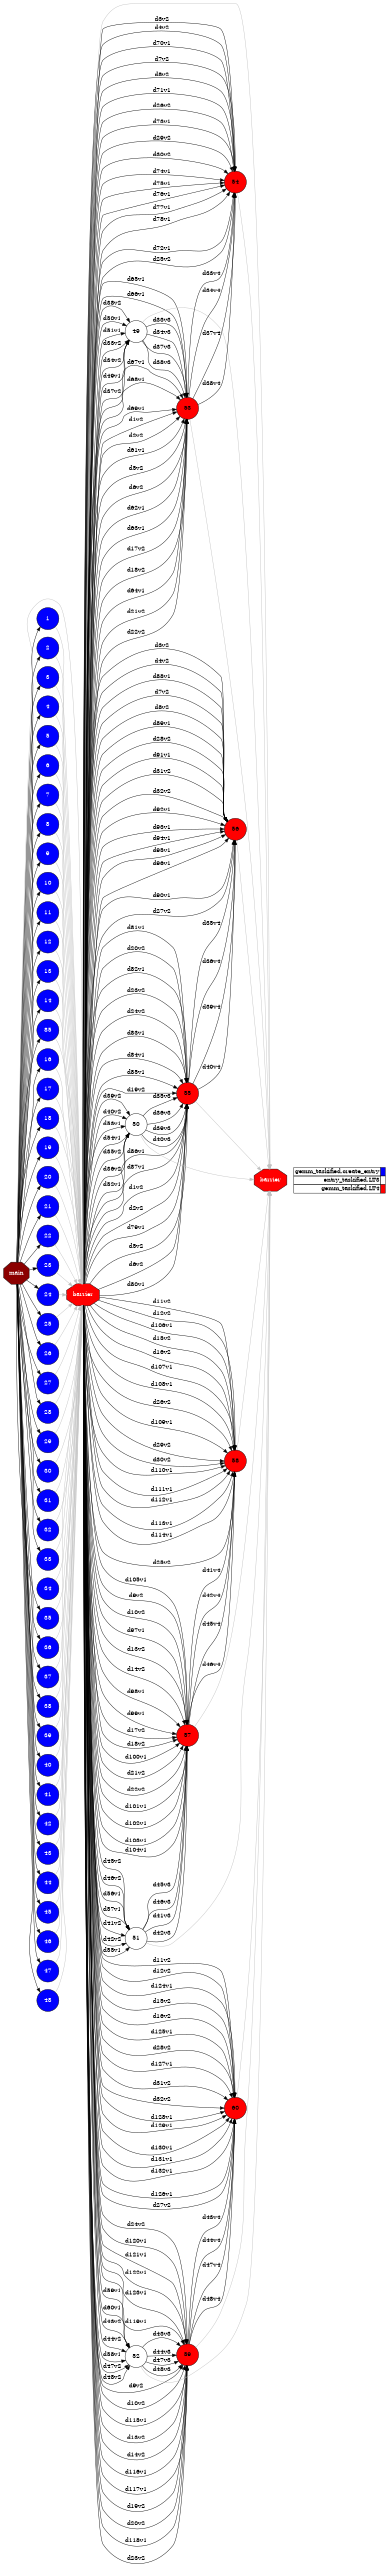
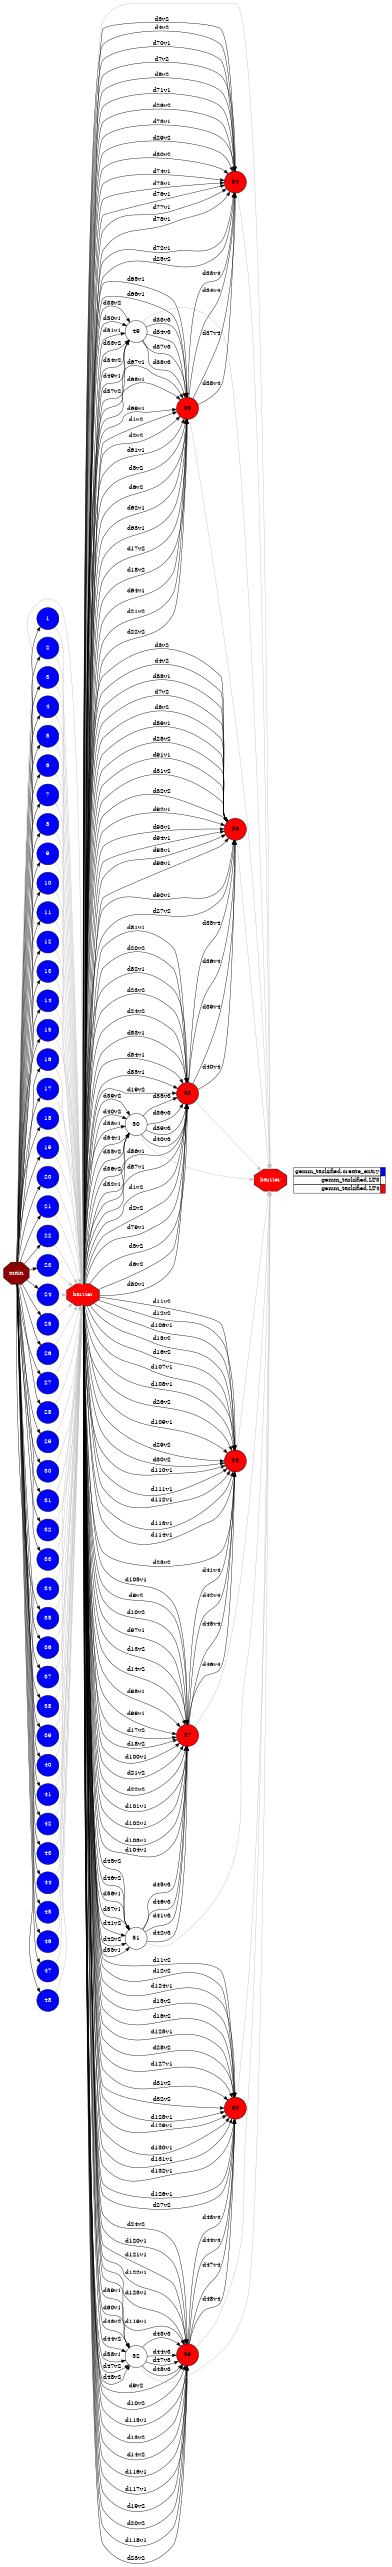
node "85": label "85" -> "15"
node "gemm_taskified.create_entry": text "entry_taskified.LT3" -> "gemm_taskified.LT3"
